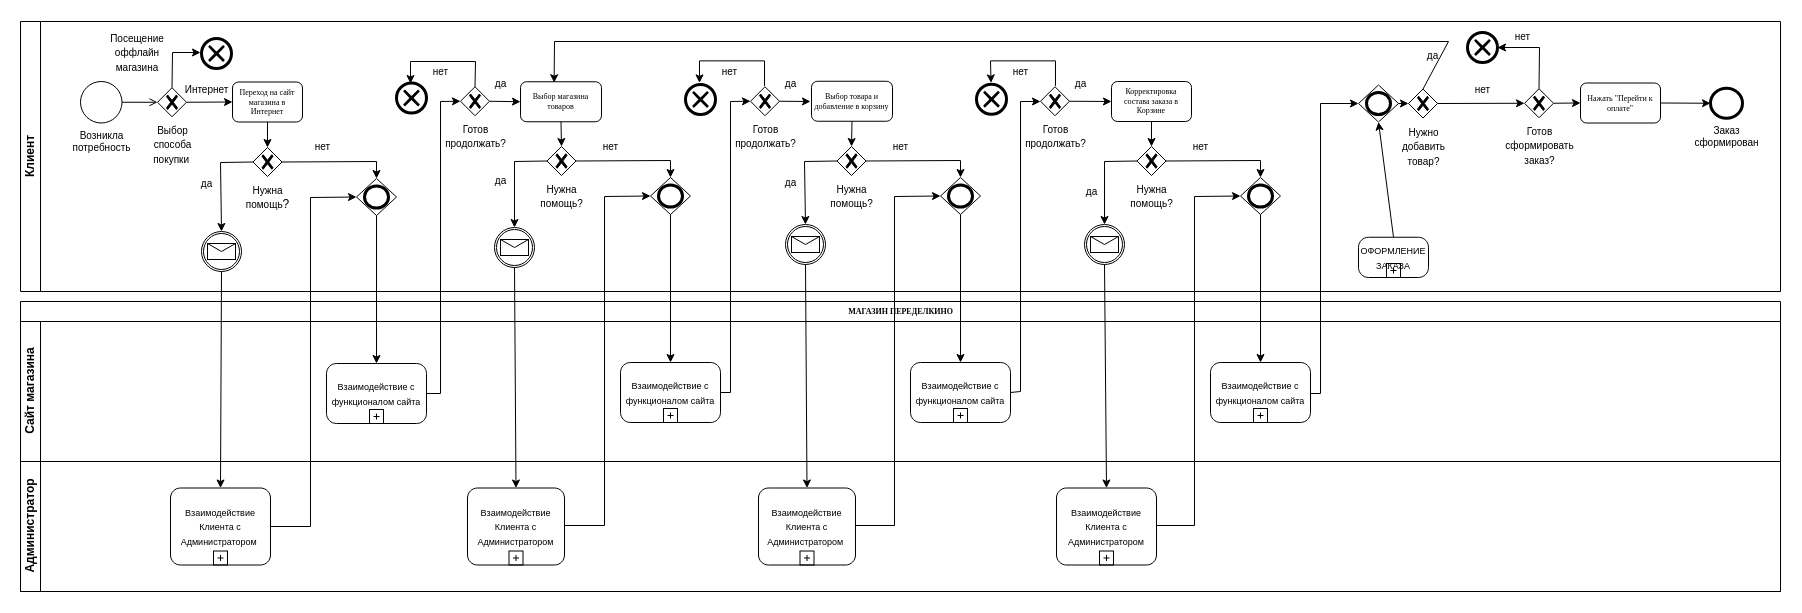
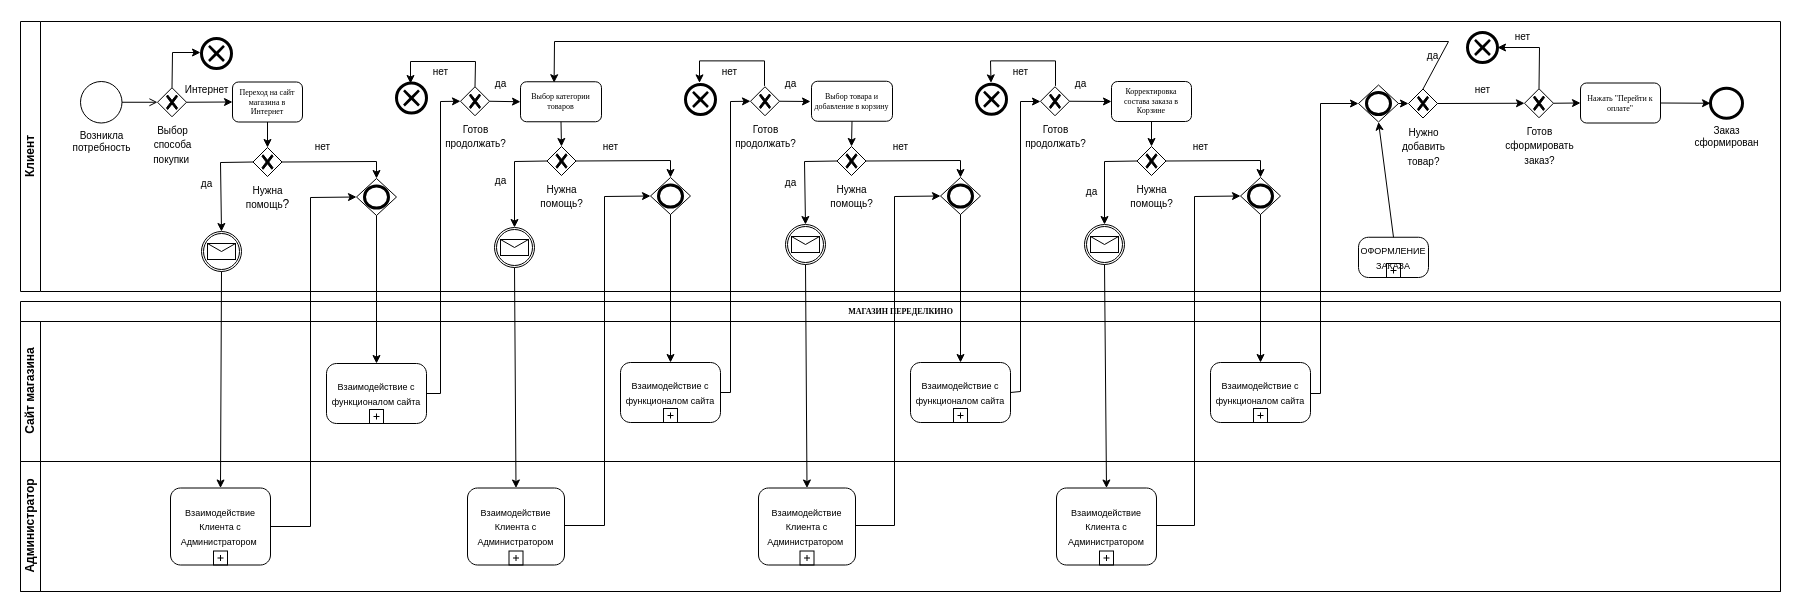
node "Посещение оффлайн магазина": removed
node "Выбор магазина товаров": label "Выбор магазина товаров" -> "Выбор категории товаров"
